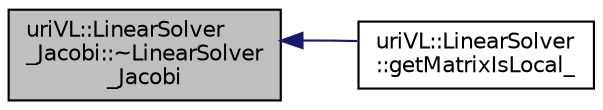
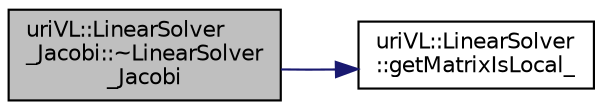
edge "uriVL::LinearSolver ::getMatrixIsLocal_" -> "uriVL::LinearSolver _Jacobi::~LinearSolver _Jacobi": reversed
